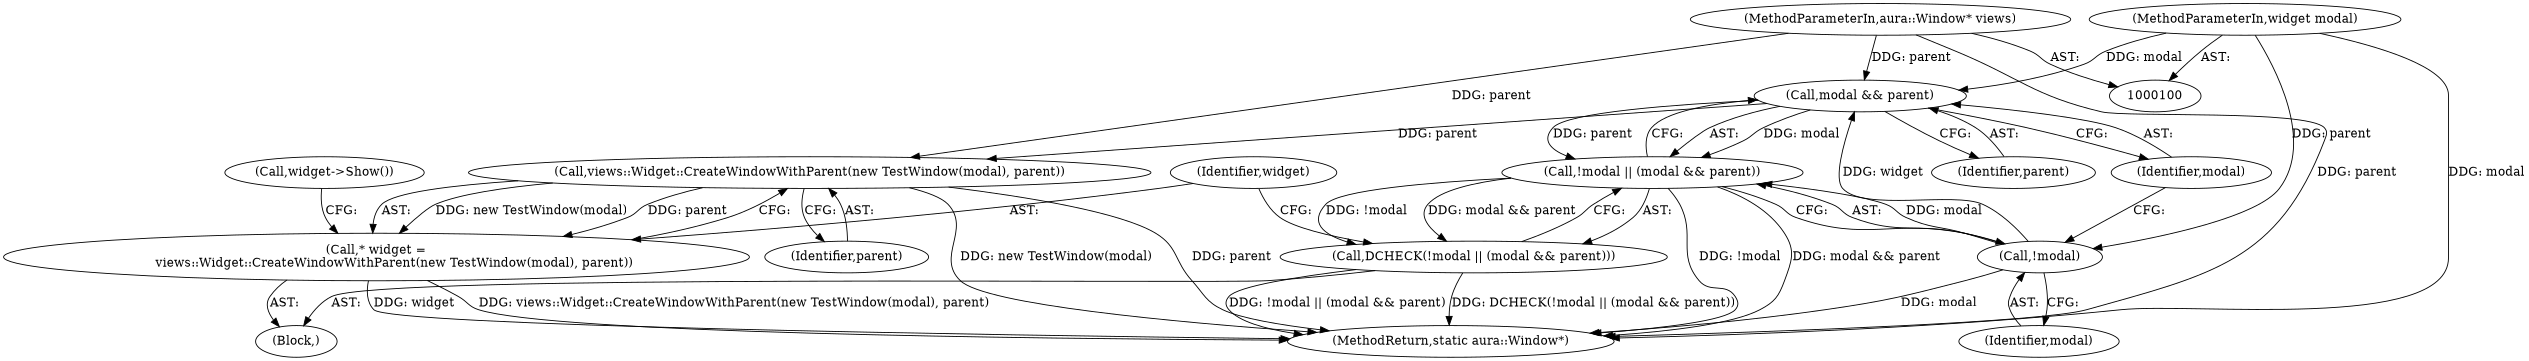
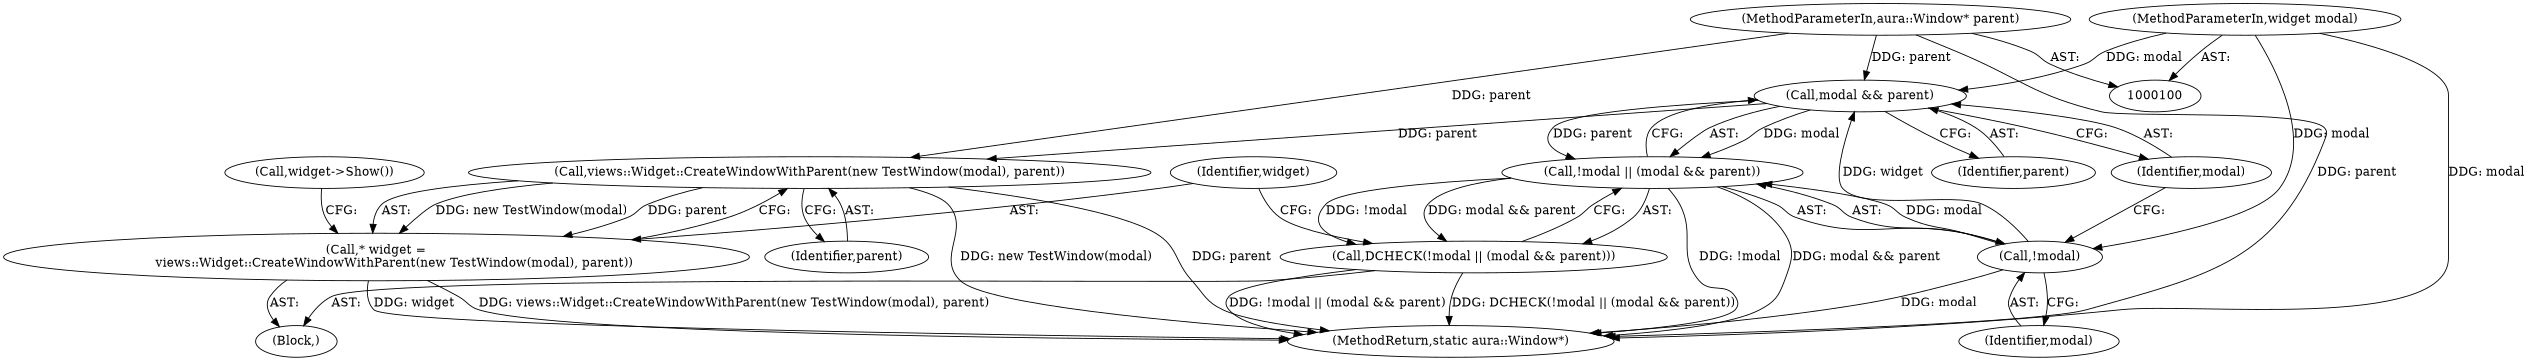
node "(MethodParameterIn,aura::Window* views)": label "(MethodParameterIn,aura::Window* views)" -> "(MethodParameterIn,aura::Window* parent)"
edge "(MethodParameterIn,widget modal)" -> "(Call,!modal)": label "DDG: parent" -> "DDG: modal"
edge "(Call,!modal || (modal && parent))" -> "(Call,!modal)": label "CFG: " -> "AST: "
